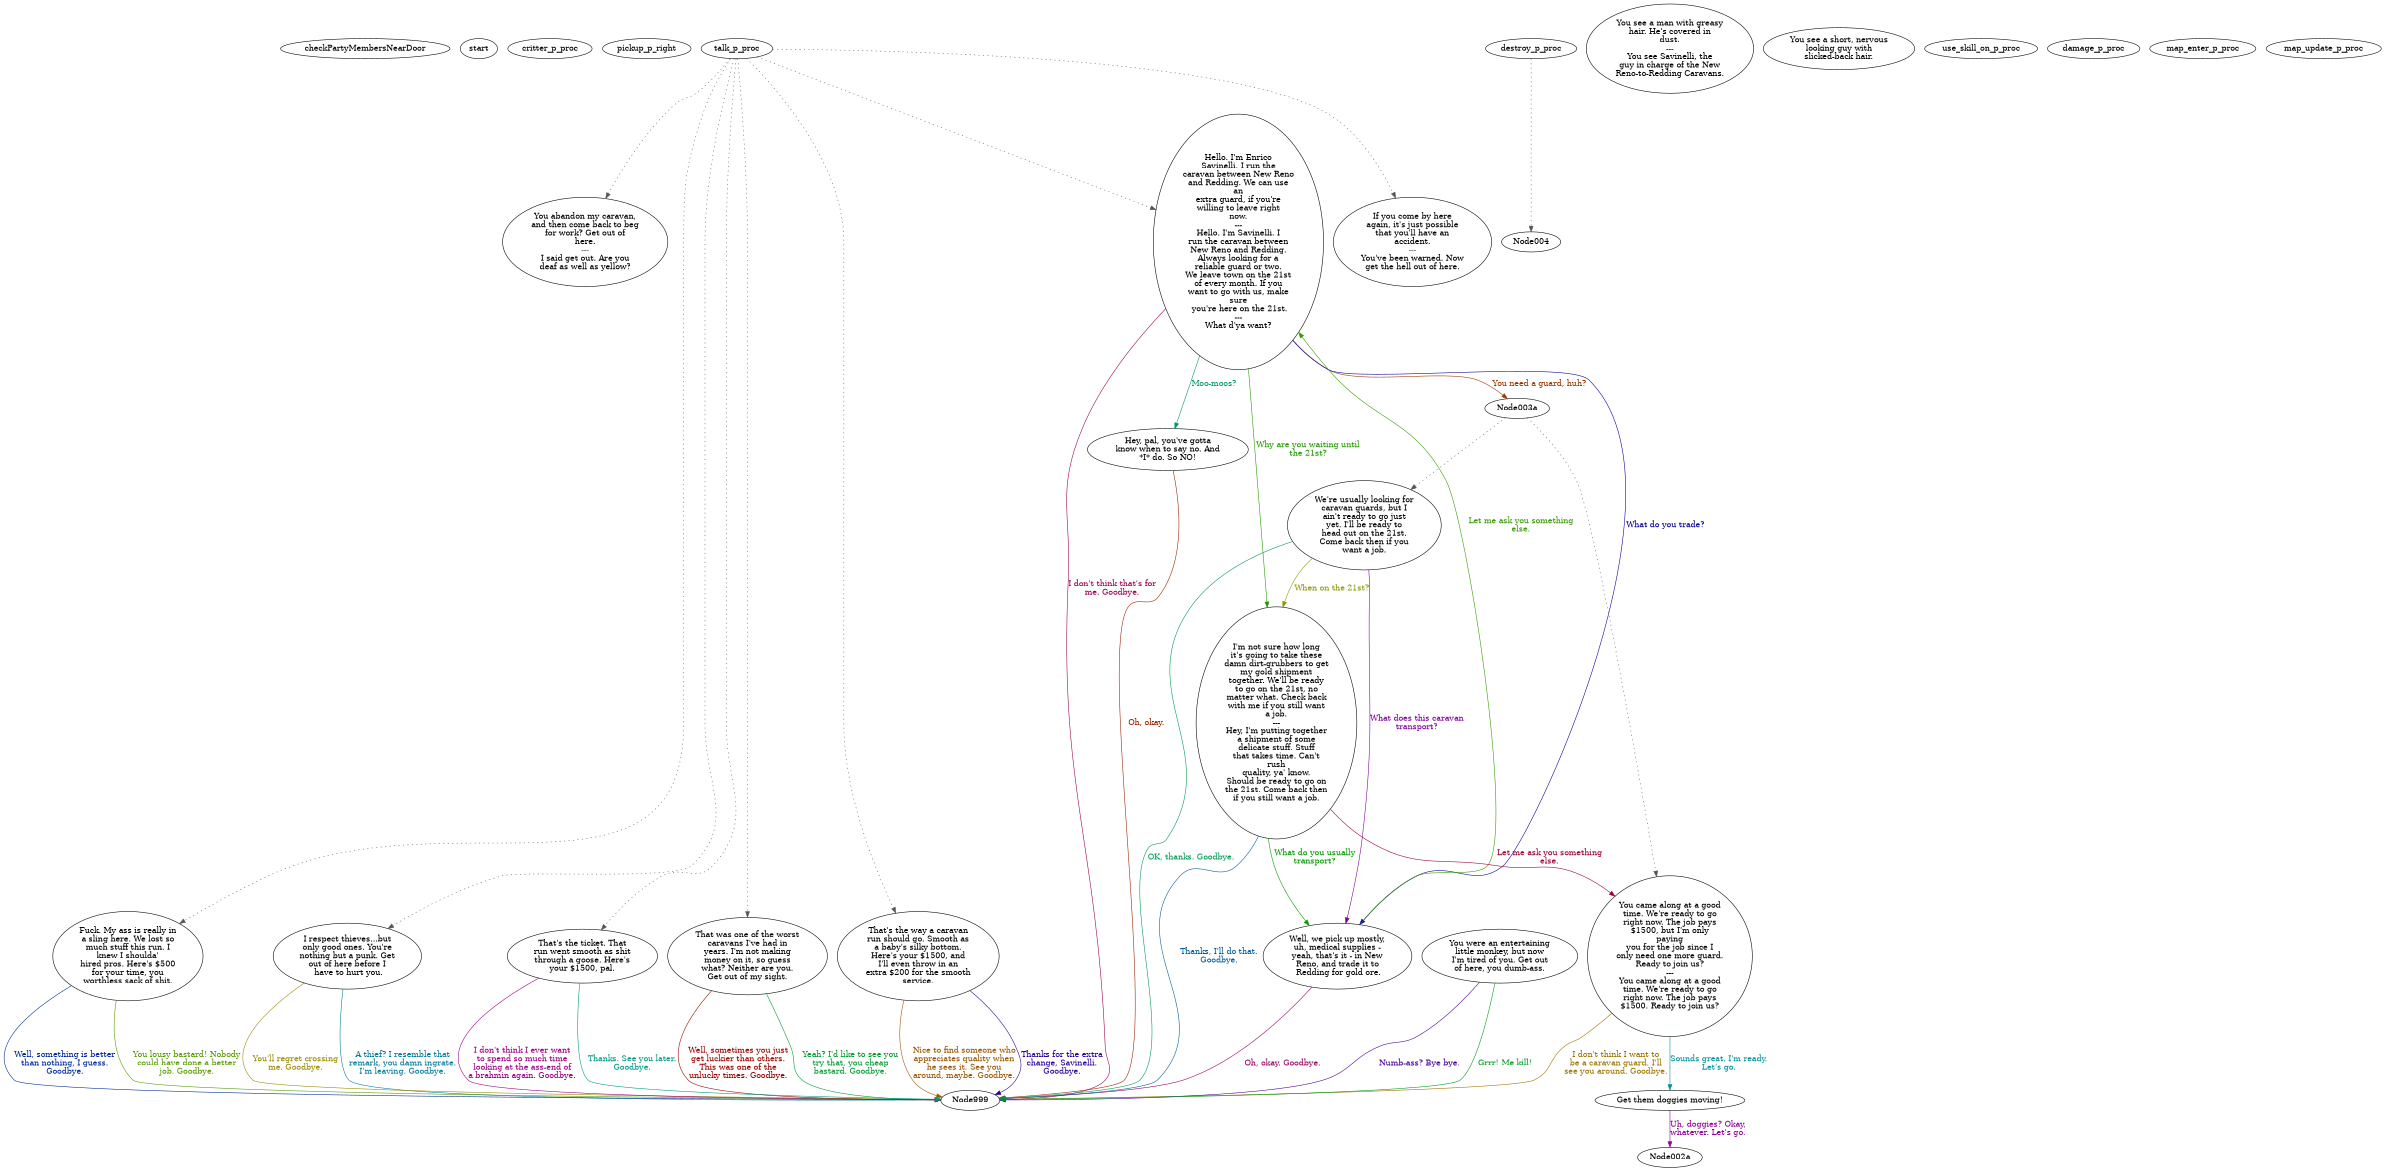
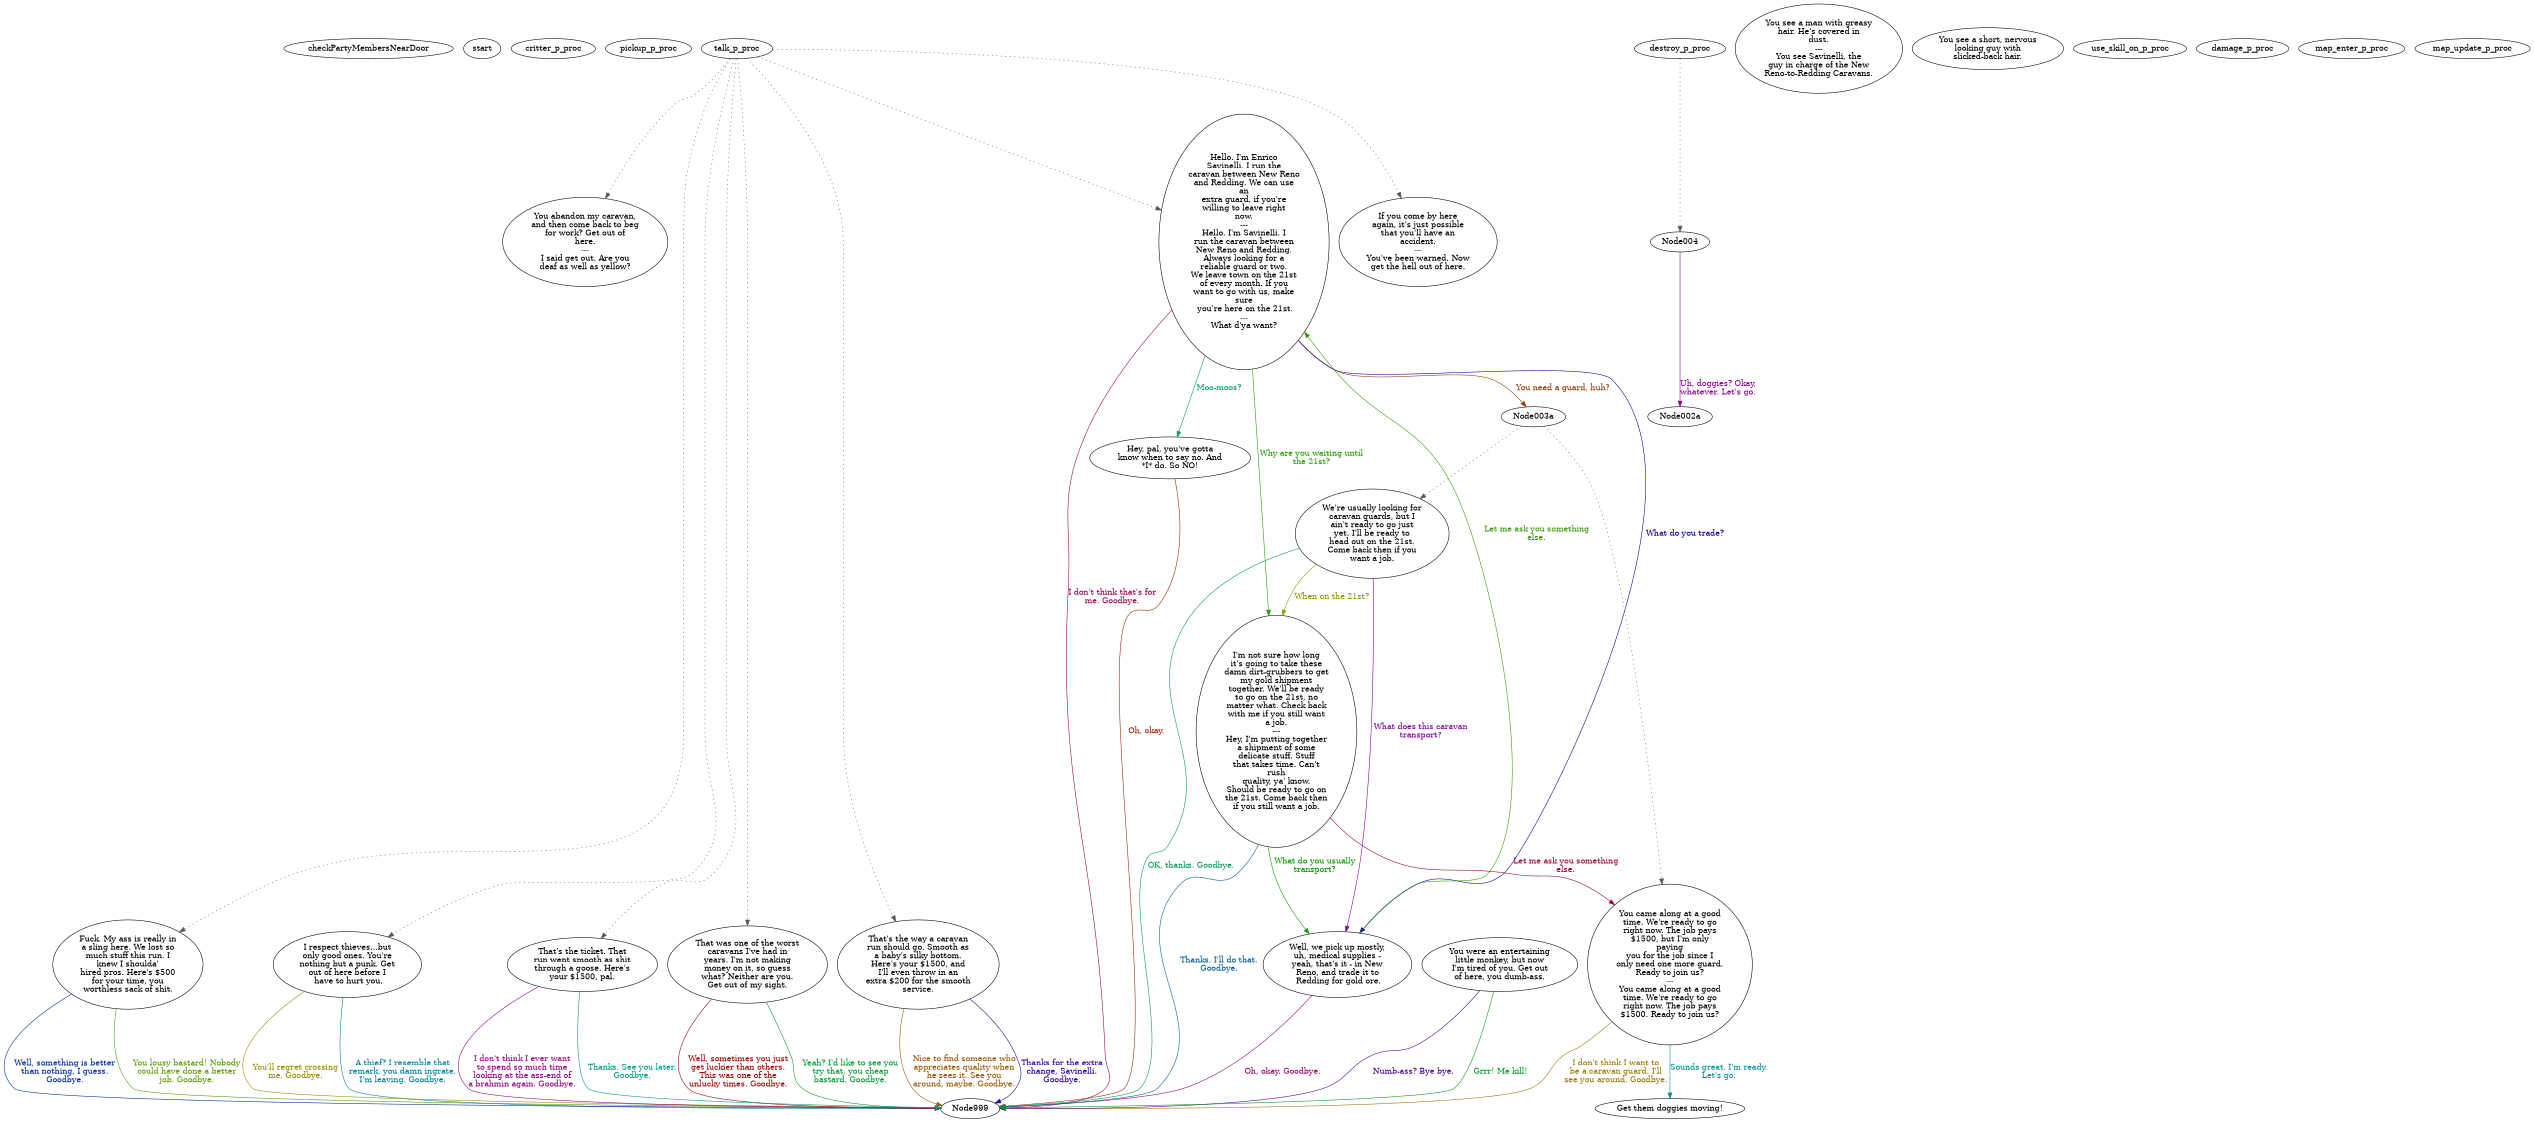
node "pickup_p_right": label "pickup_p_right" -> "pickup_p_proc"
edge "Get them doggies moving!" -> "Node002a": now "Node004" -> "Node002a"
